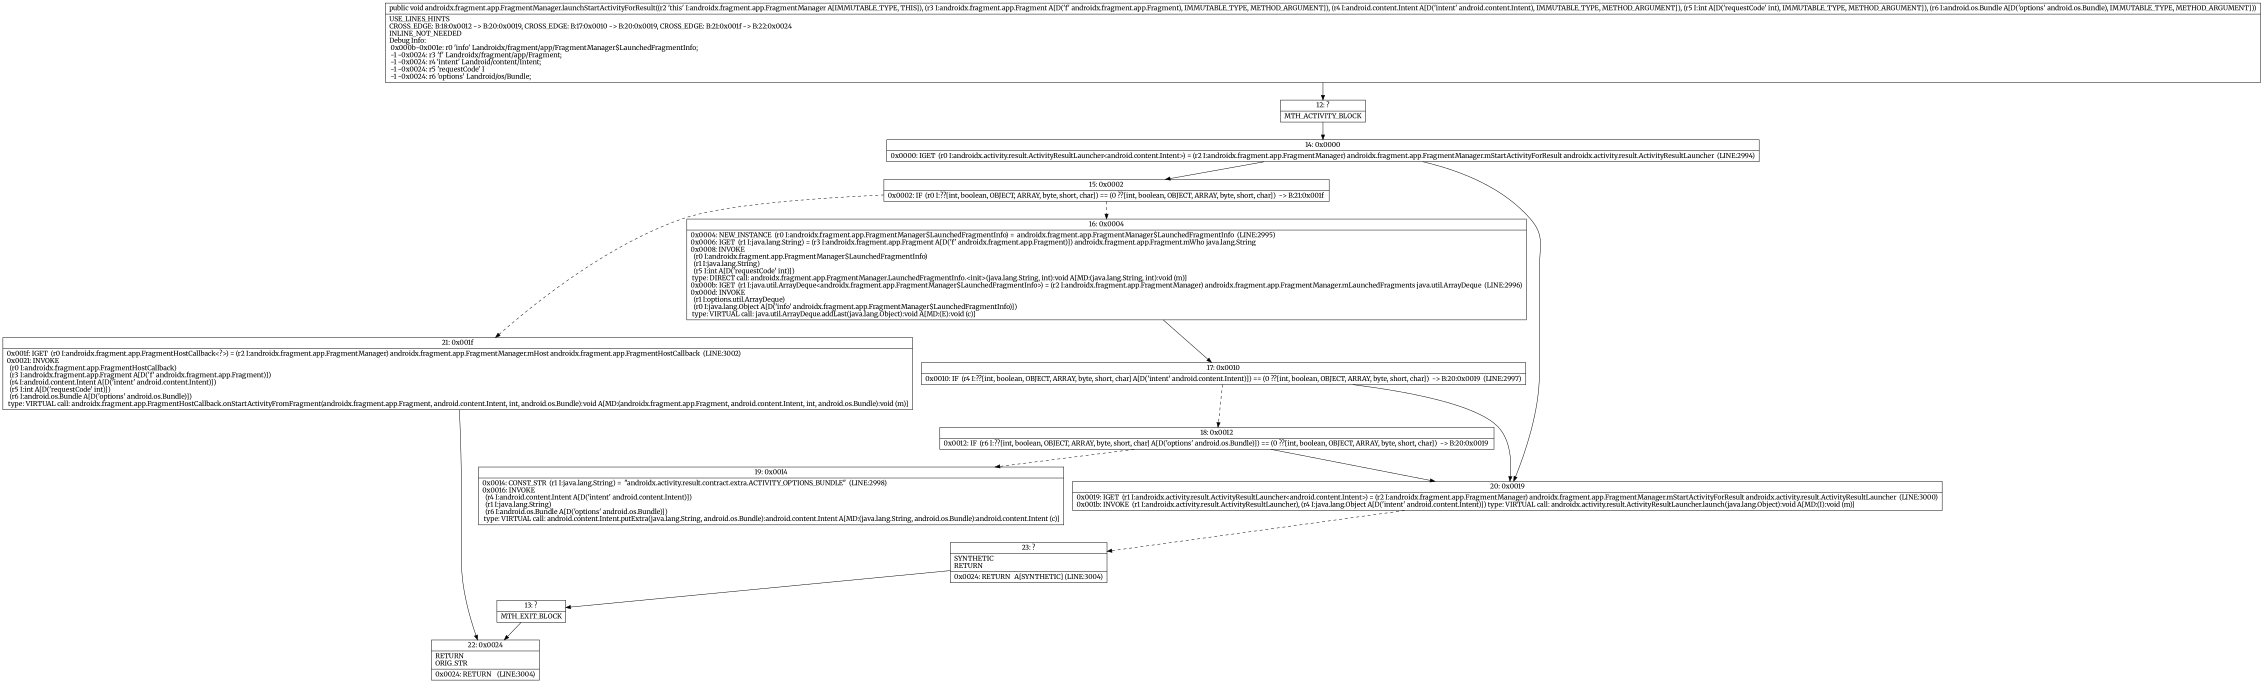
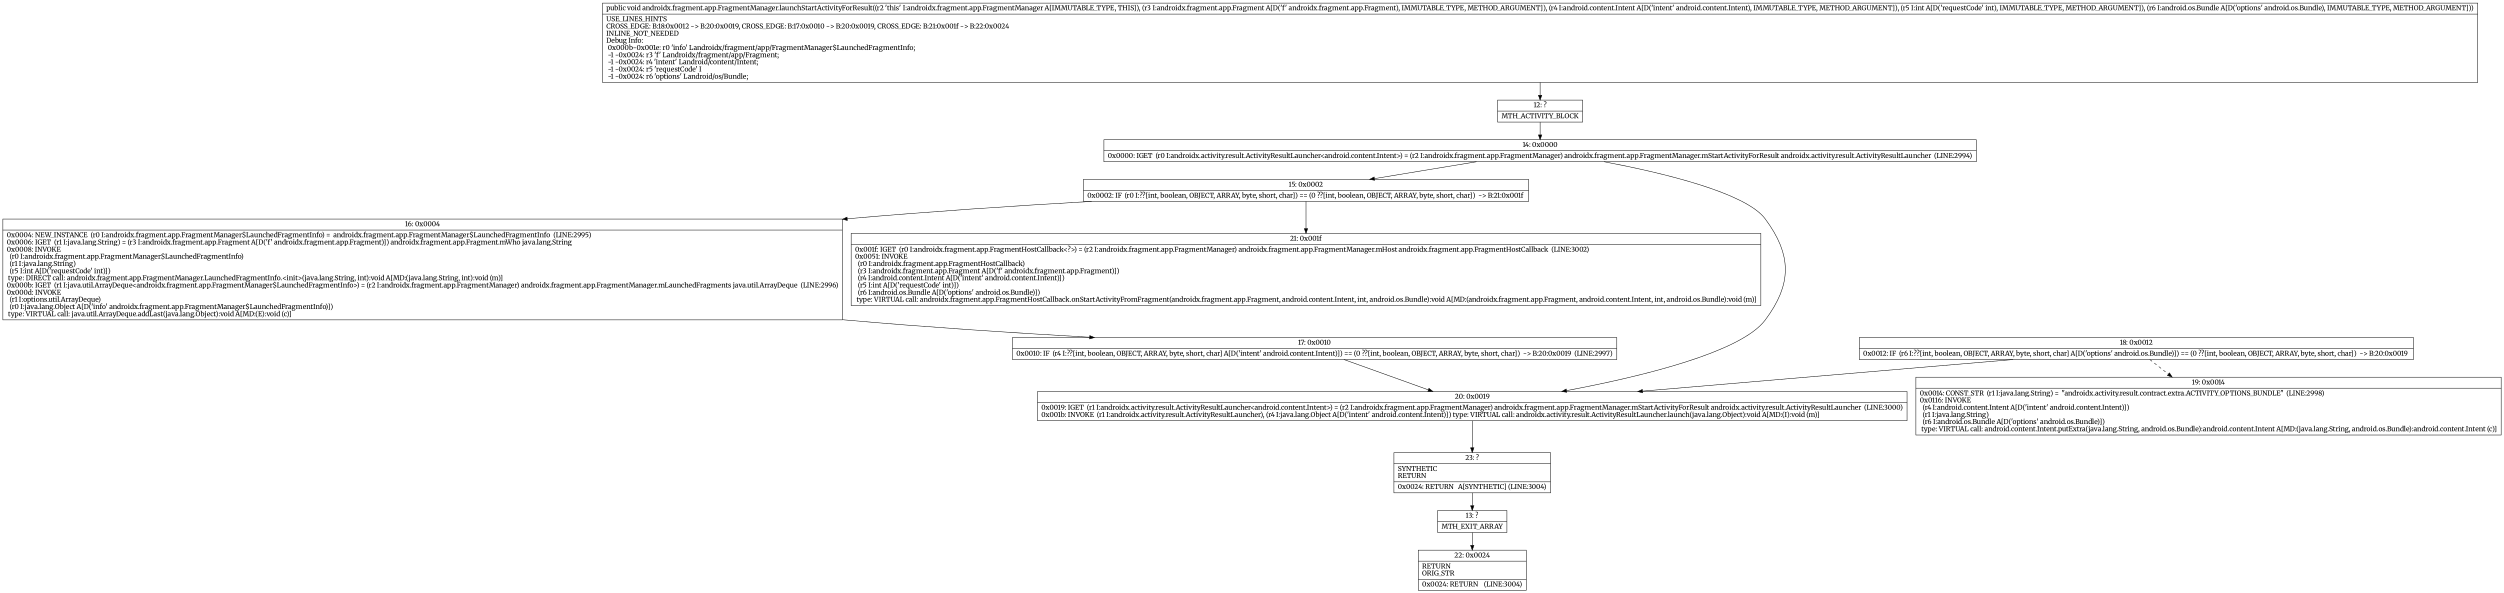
edge "15: 0x0002" -> "16: 0x0004": style dashed -> solid
edge "15: 0x0002" -> "21: 0x001f": style dashed -> solid
node "21: 0x001f": text "0x0021: INVOKE" -> "0x0051: INVOKE"
edge "17: 0x0010" -> "18: 0x0012": removed
node "19: 0x0014": text "0x0016: INVOKE" -> "0x0116: INVOKE"
edge "21: 0x001f" -> "22: 0x0024": removed
edge "20: 0x0019" -> "23: ?": style dashed -> solid
node "13: ?": text "MTH_EXIT_BLOCK" -> "MTH_EXIT_ARRAY"
